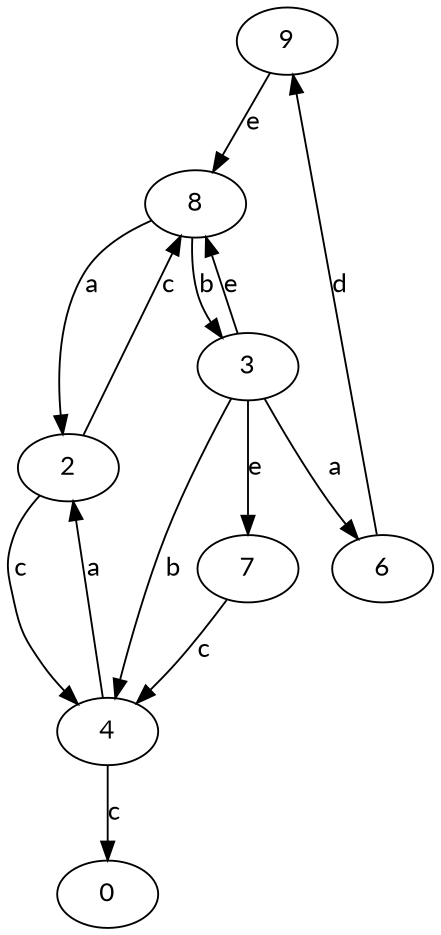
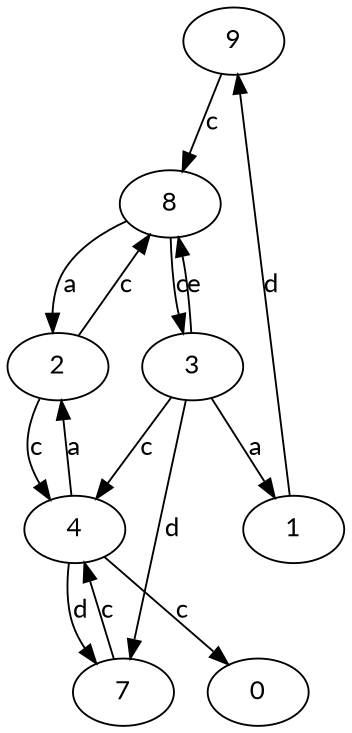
edge "9" -> "8": label "e" -> "c"
edge "8" -> "3": label "b" -> "c"
edge "3" -> "7": label "e" -> "d"
edge "3" -> "4": label "b" -> "c"
node "6": label "6" -> "1"
edge "4" -> "7": added, label "d"
